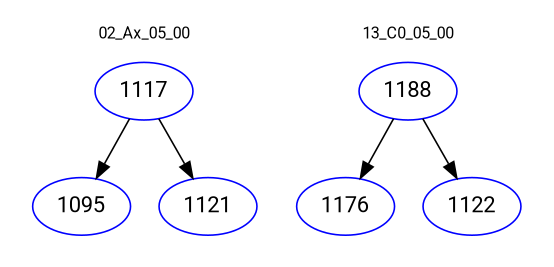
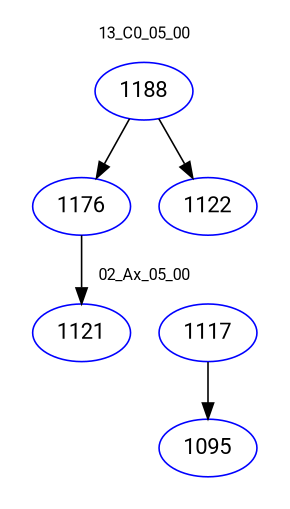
edge "1117" -> "1121": now "1176" -> "1121"
